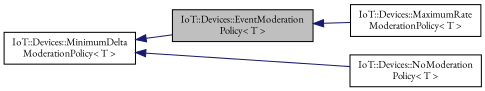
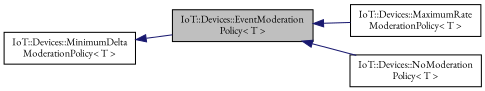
edge "IoT::Devices::NoModeration Policy< T >" -> "IoT::Devices::MinimumDelta ModerationPolicy< T >": now "IoT::Devices::NoModeration Policy< T >" -> "IoT::Devices::EventModeration Policy< T >"
